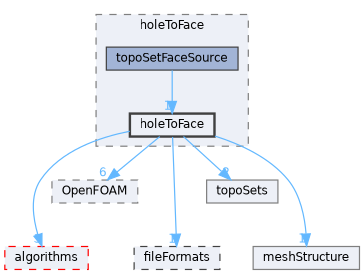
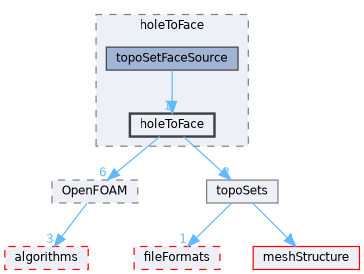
edge "holeToFace" -> "algorithms": now "OpenFOAM" -> "algorithms"
edge "holeToFace" -> "meshStructure": now "topoSets" -> "meshStructure"
edge "holeToFace" -> "fileFormats": now "topoSets" -> "fileFormats"
node "fileFormats": color grey25 -> red
node "meshStructure": color grey50 -> red
